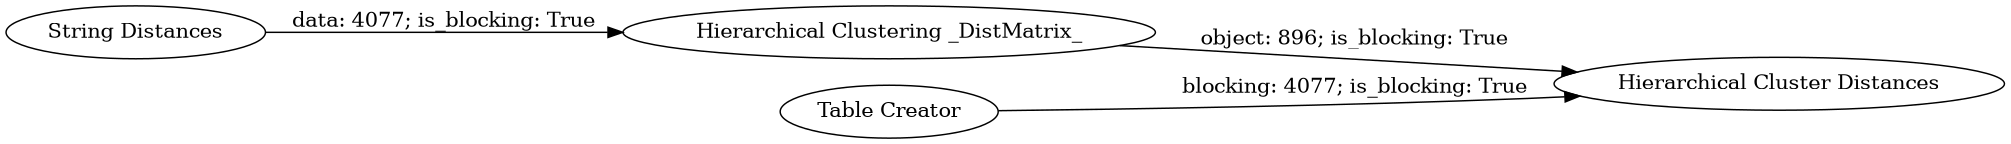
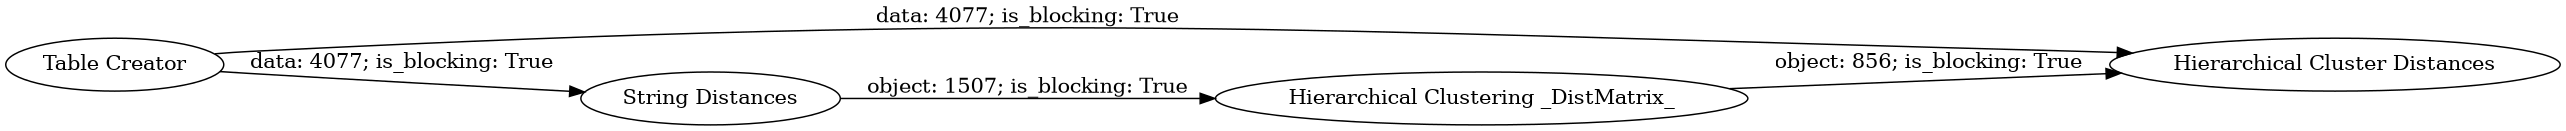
edge "String Distances" -> "Hierarchical Clustering _DistMatrix_": label "data: 4077; is_blocking: True" -> "object: 1507; is_blocking: True"
edge "Hierarchical Clustering _DistMatrix_" -> "Hierarchical Cluster Distances": label "object: 896; is_blocking: True" -> "object: 856; is_blocking: True"
edge "Table Creator" -> "String Distances": added, label "data: 4077; is_blocking: True"
edge "Table Creator" -> "Hierarchical Cluster Distances": label "blocking: 4077; is_blocking: True" -> "data: 4077; is_blocking: True"
